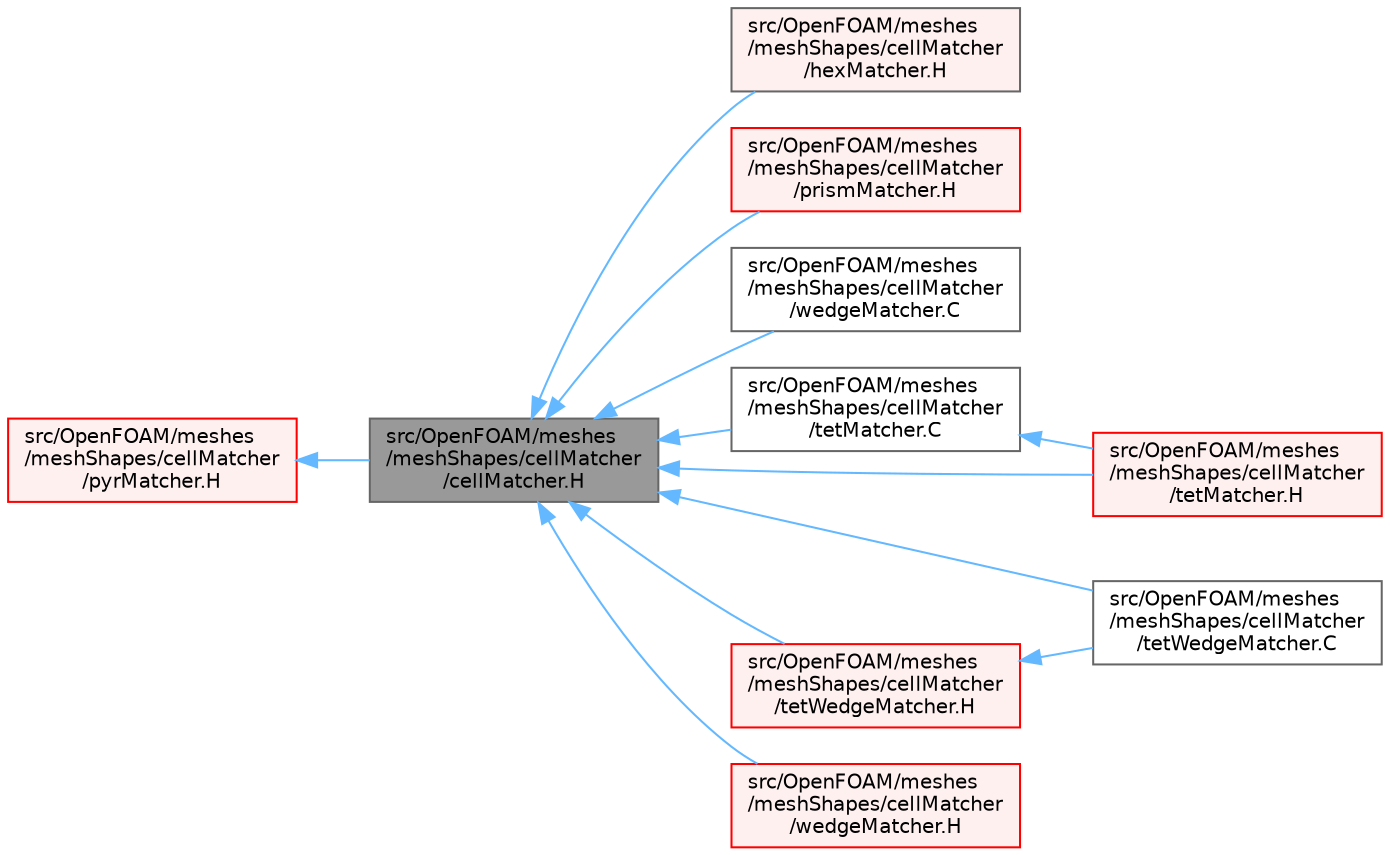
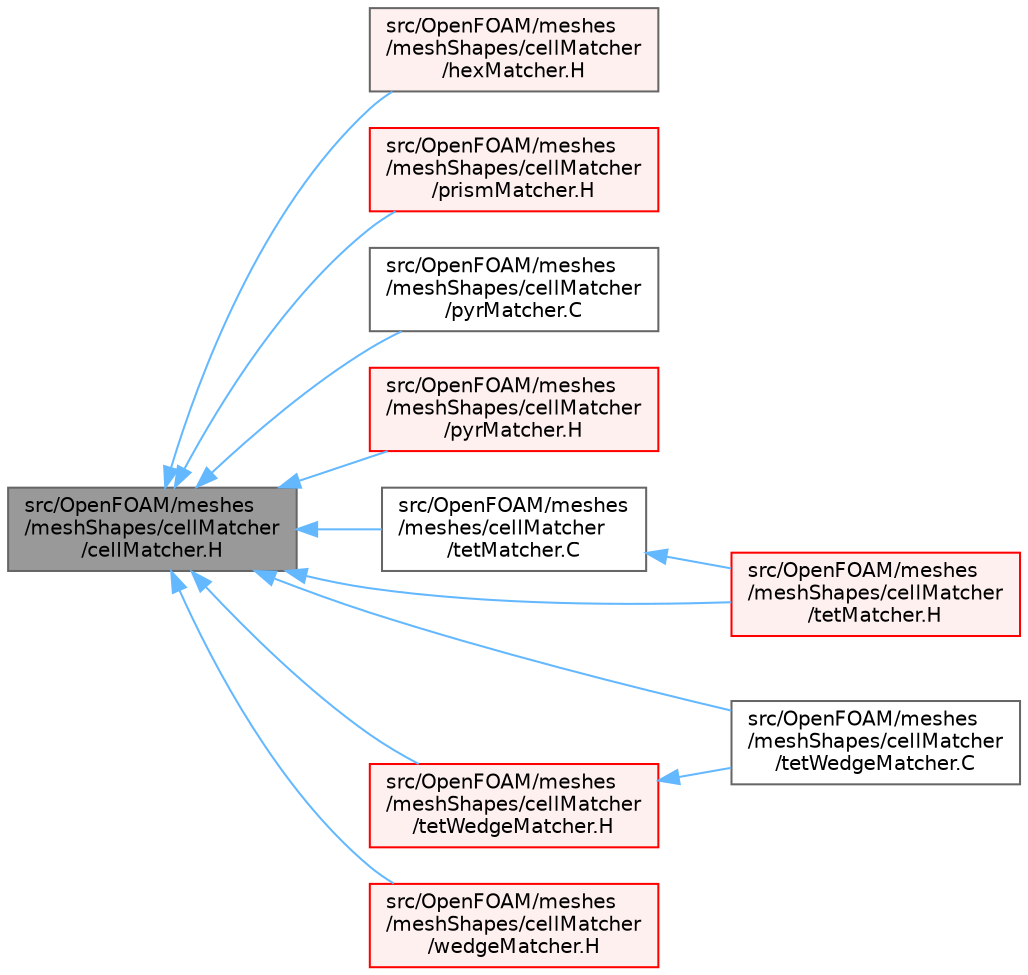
node "src/OpenFOAM/meshes /meshShapes/cellMatcher /wedgeMatcher.C": label "src/OpenFOAM/meshes /meshShapes/cellMatcher /wedgeMatcher.C" -> "src/OpenFOAM/meshes /meshShapes/cellMatcher /pyrMatcher.C"
node "src/OpenFOAM/meshes /meshShapes/cellMatcher /tetMatcher.C": label "src/OpenFOAM/meshes /meshShapes/cellMatcher /tetMatcher.C" -> "src/OpenFOAM/meshes /meshes/cellMatcher /tetMatcher.C"
edge "src/OpenFOAM/meshes /meshShapes/cellMatcher /cellMatcher.H" -> "src/OpenFOAM/meshes /meshShapes/cellMatcher /pyrMatcher.H": reversed
